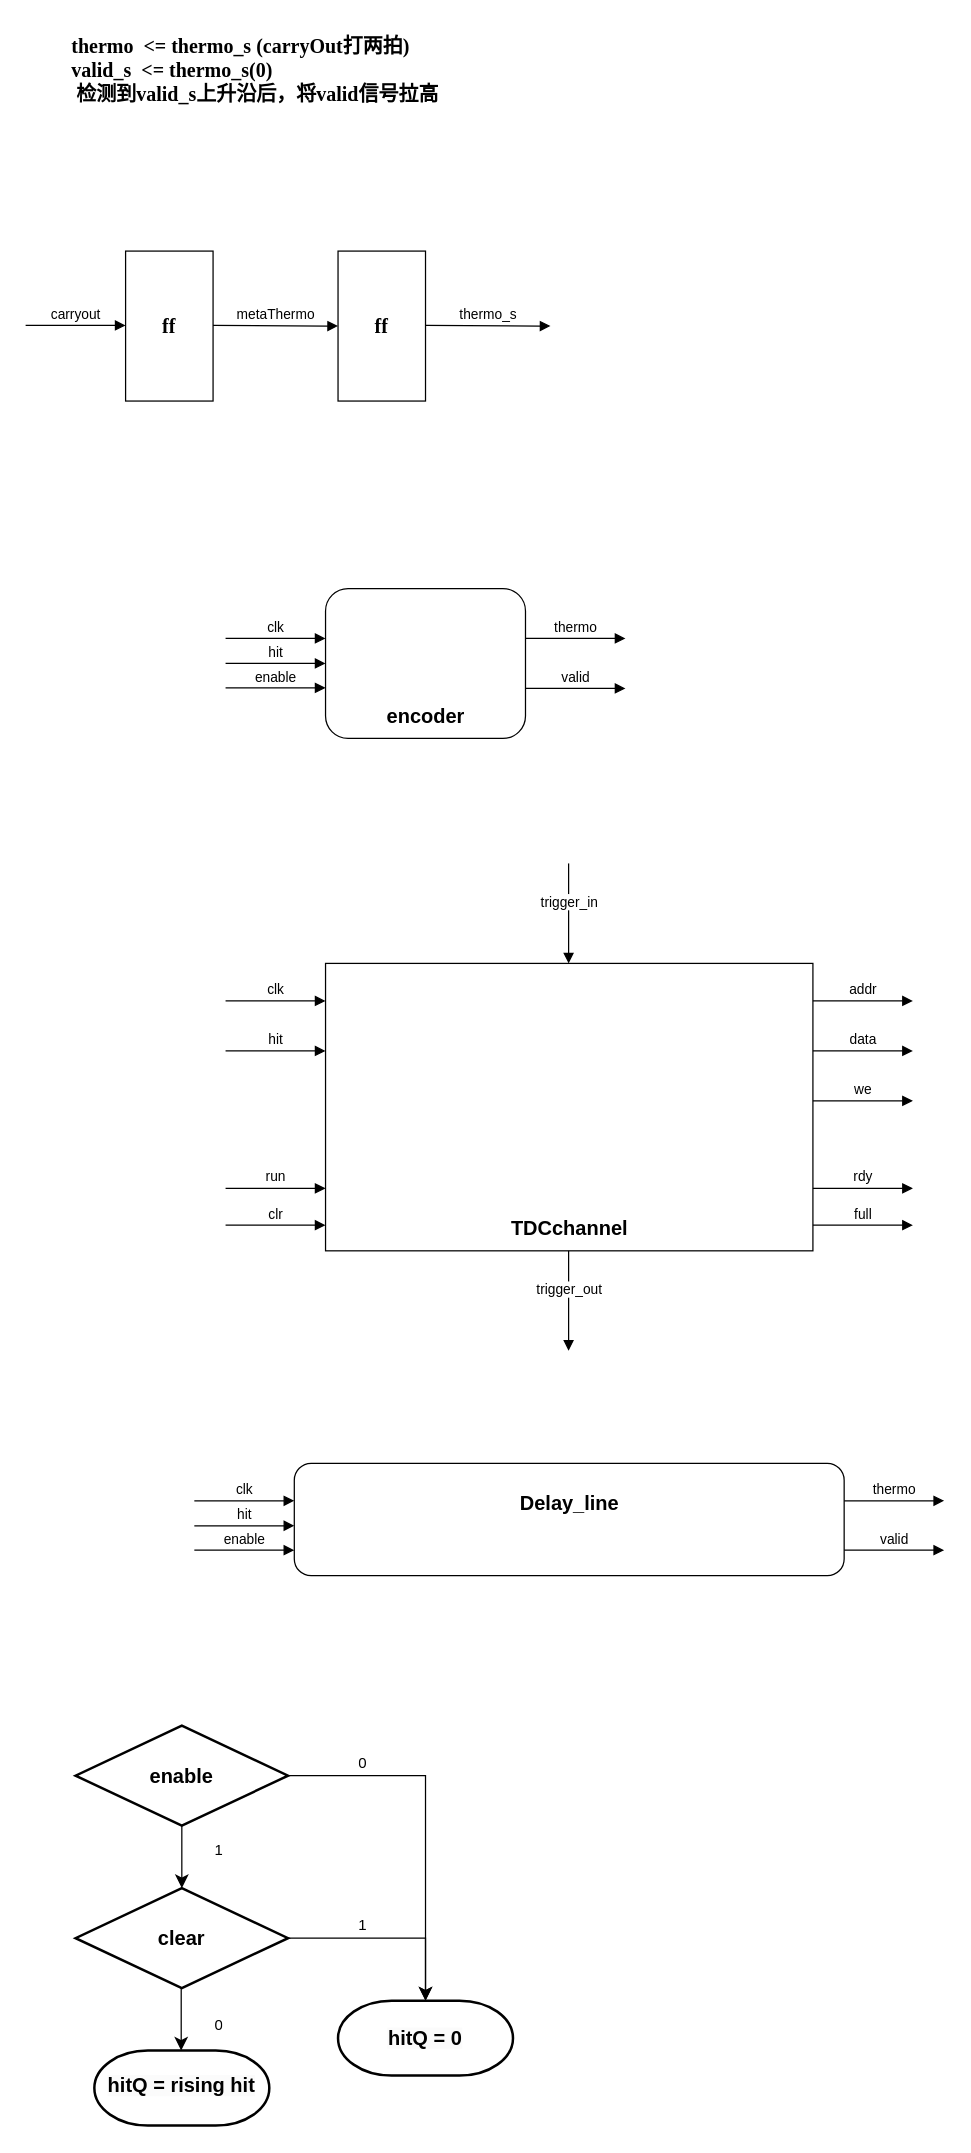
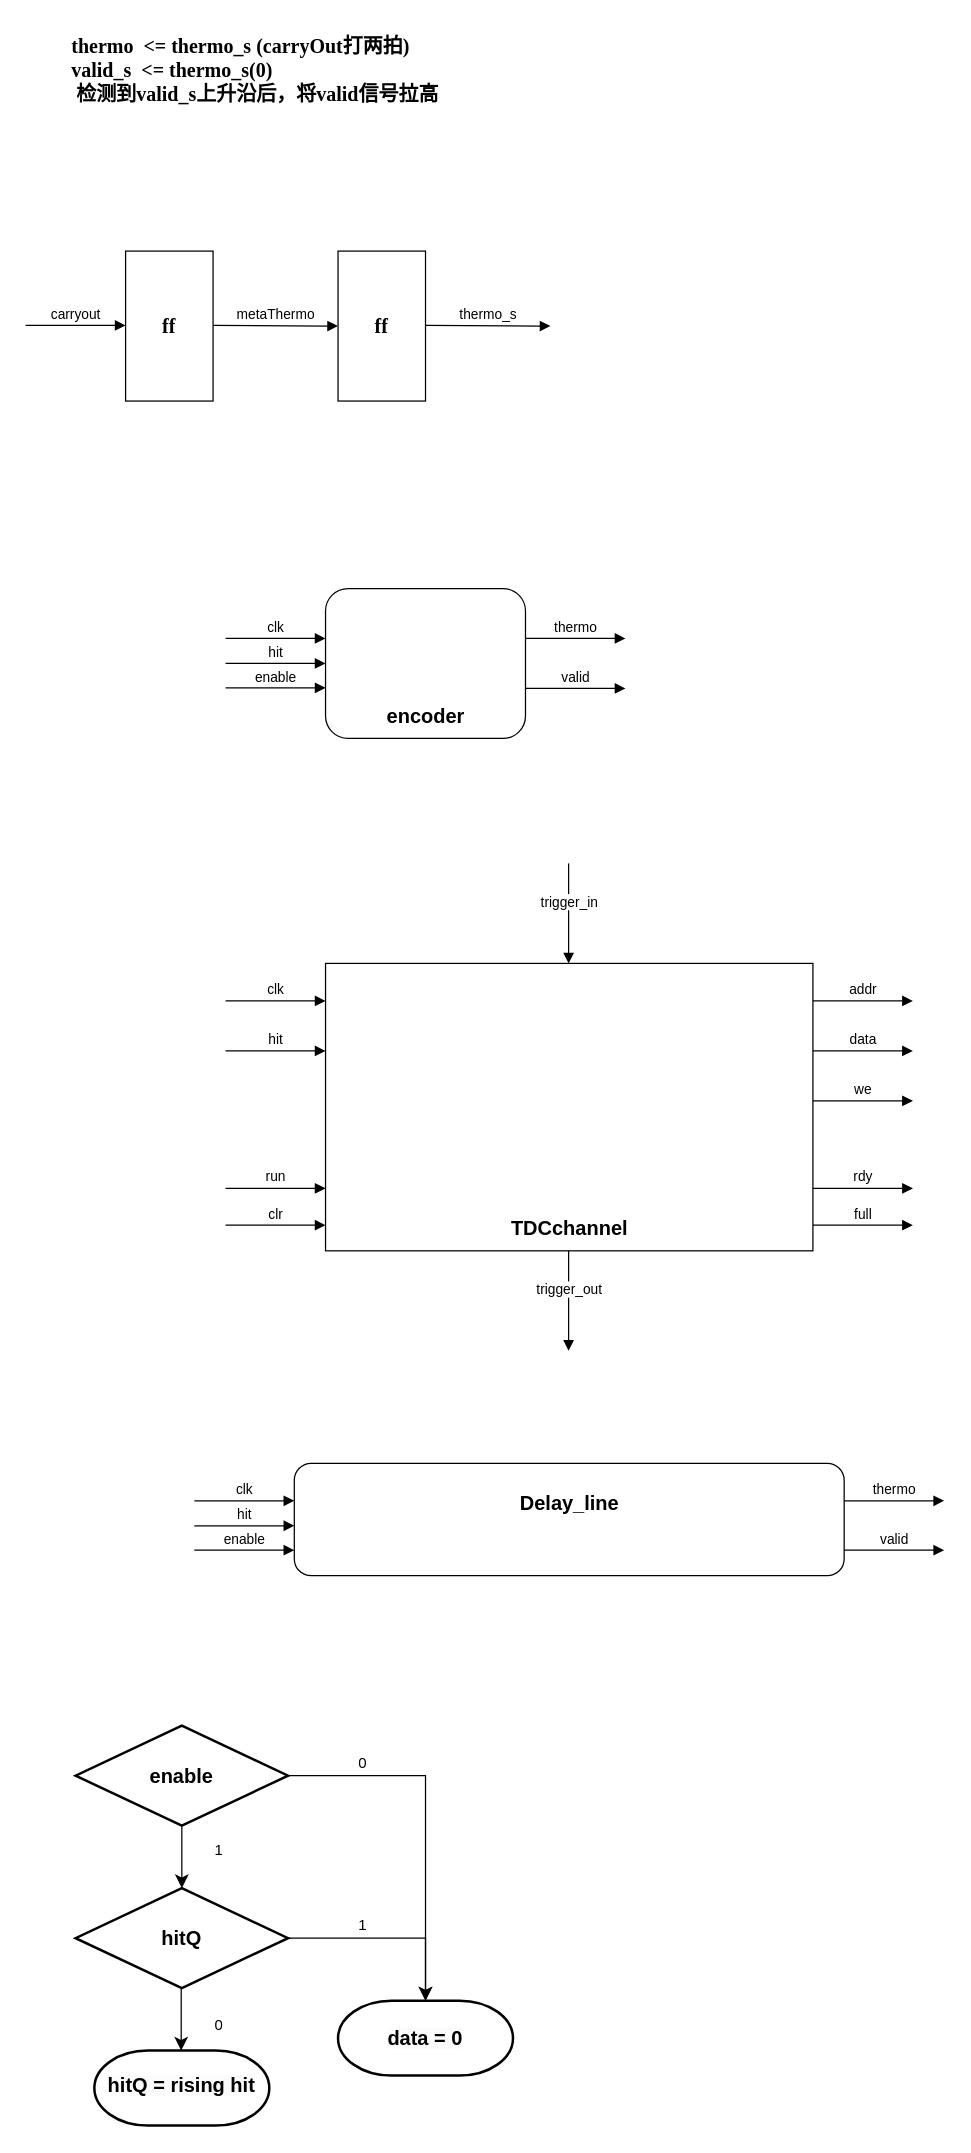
node "clear": label "clear" -> "hitQ"
node "hitQ = 0": label "hitQ = 0" -> "data = 0"
